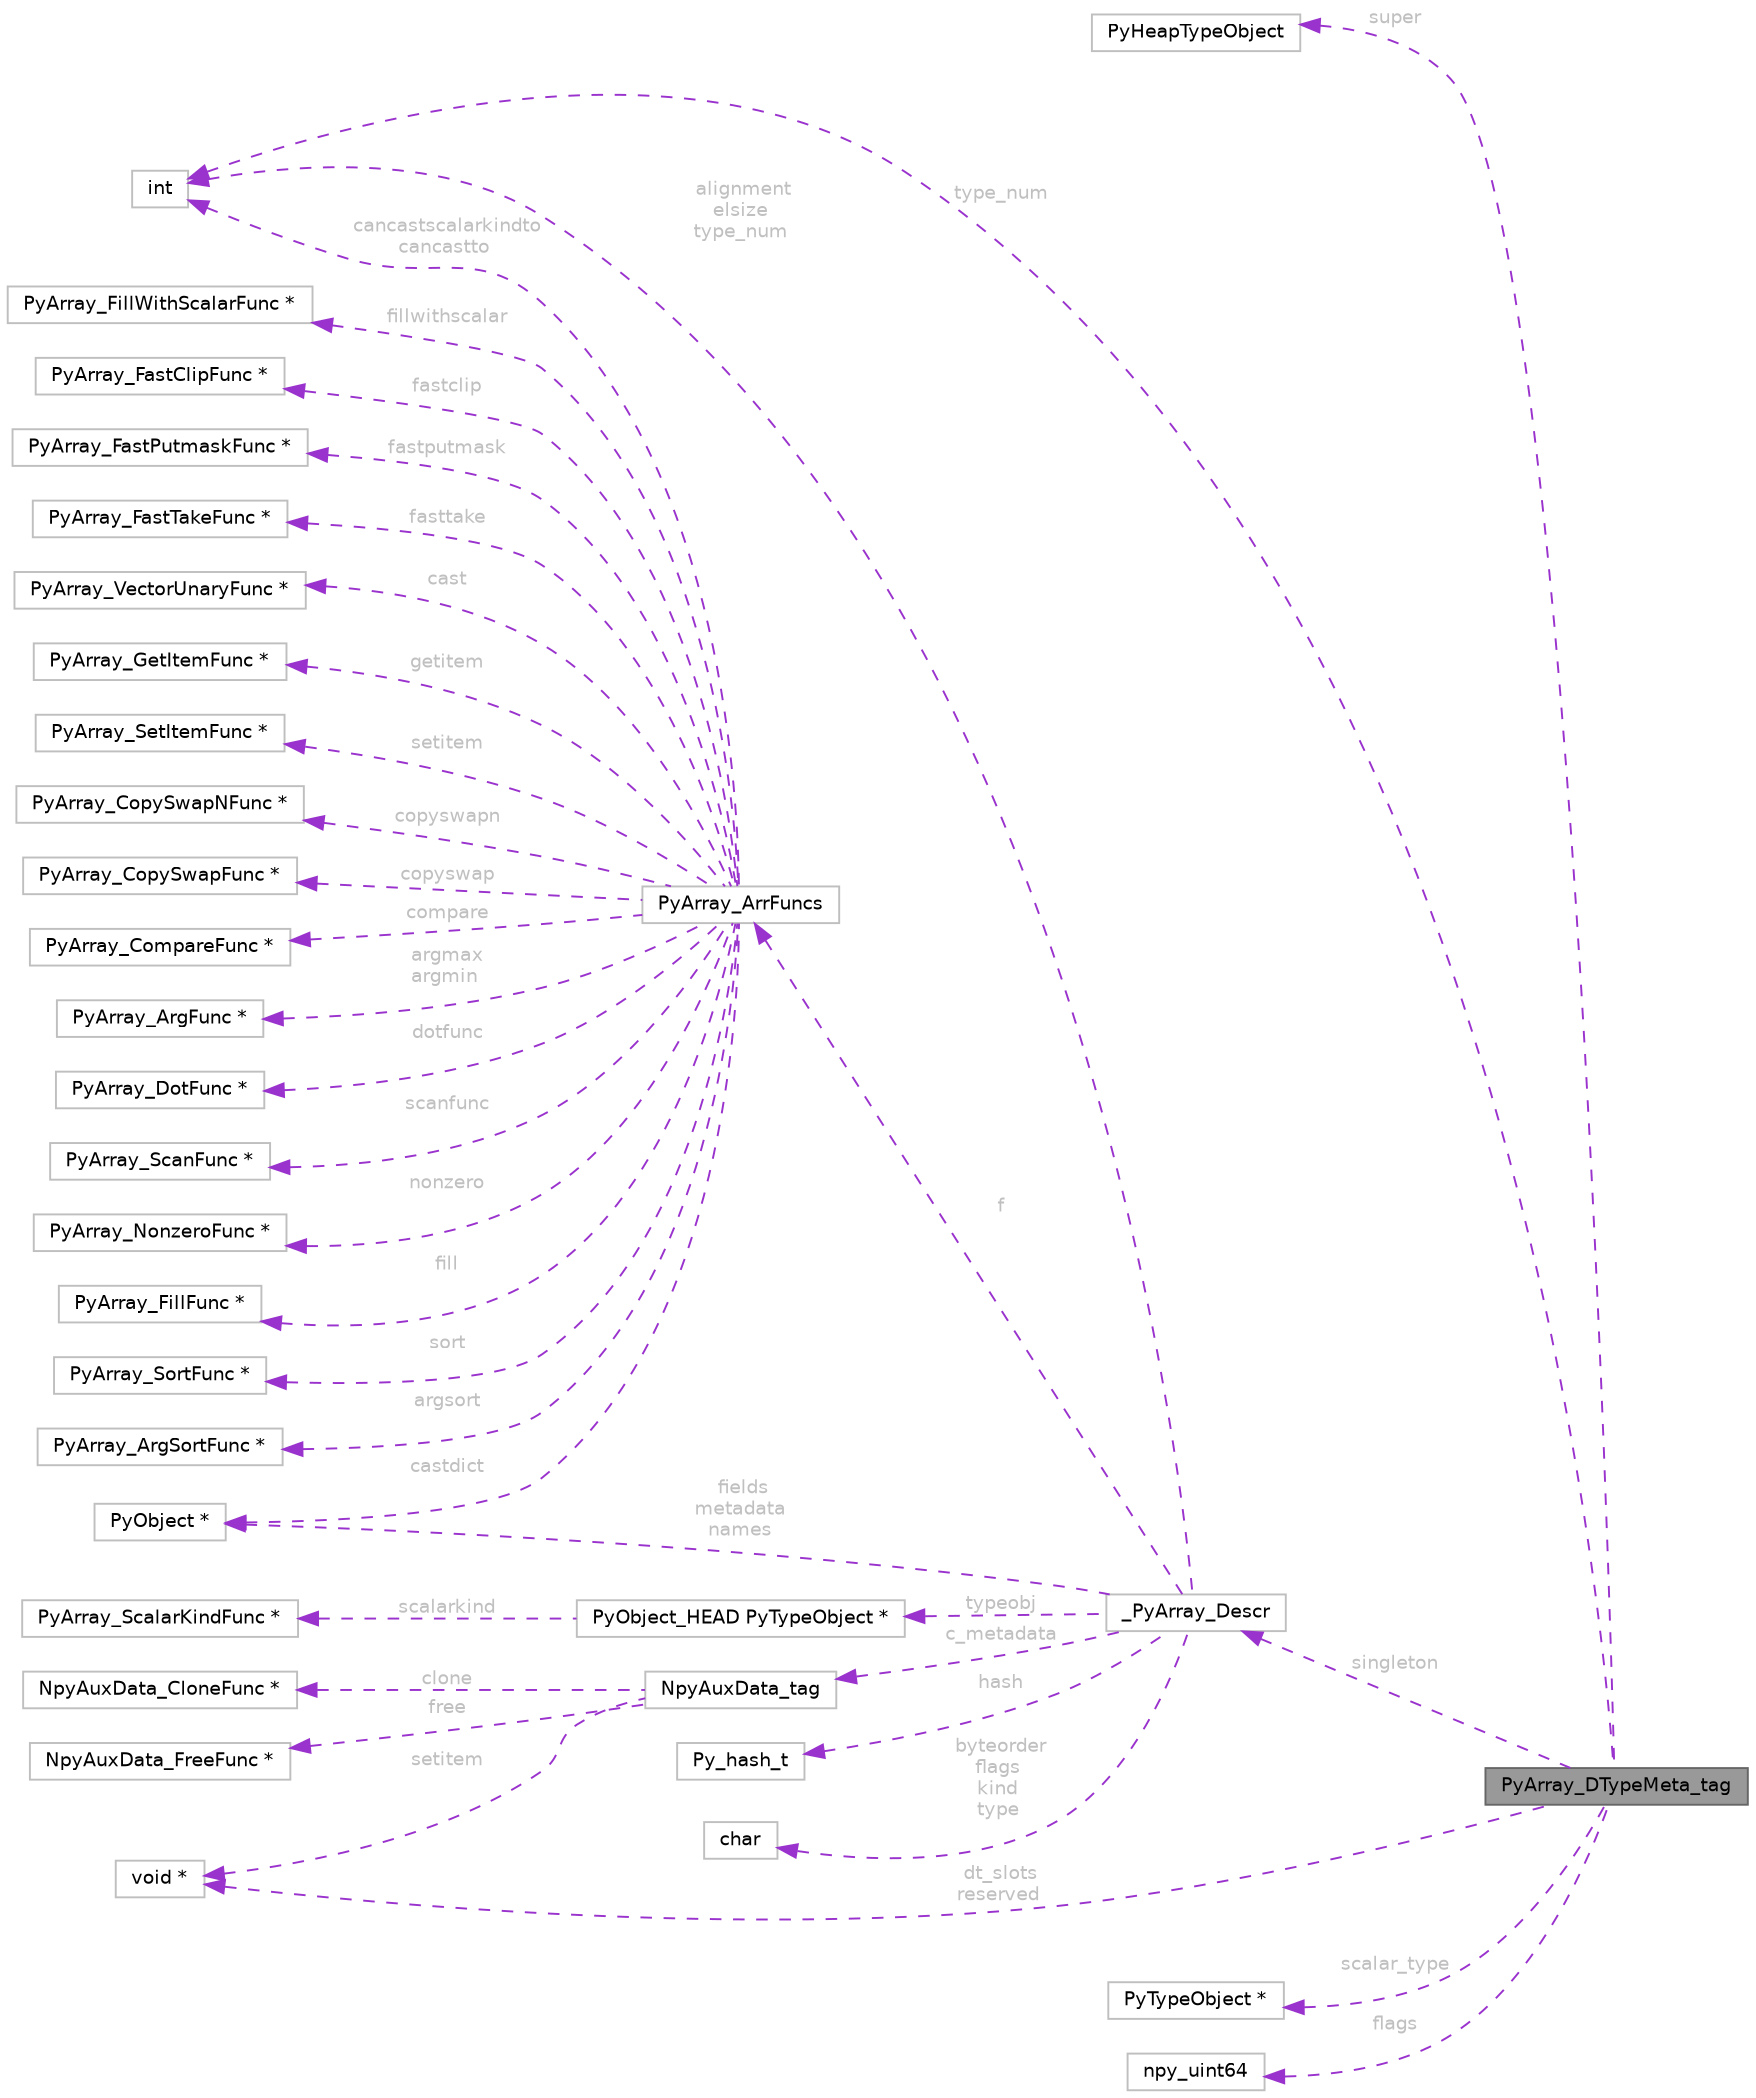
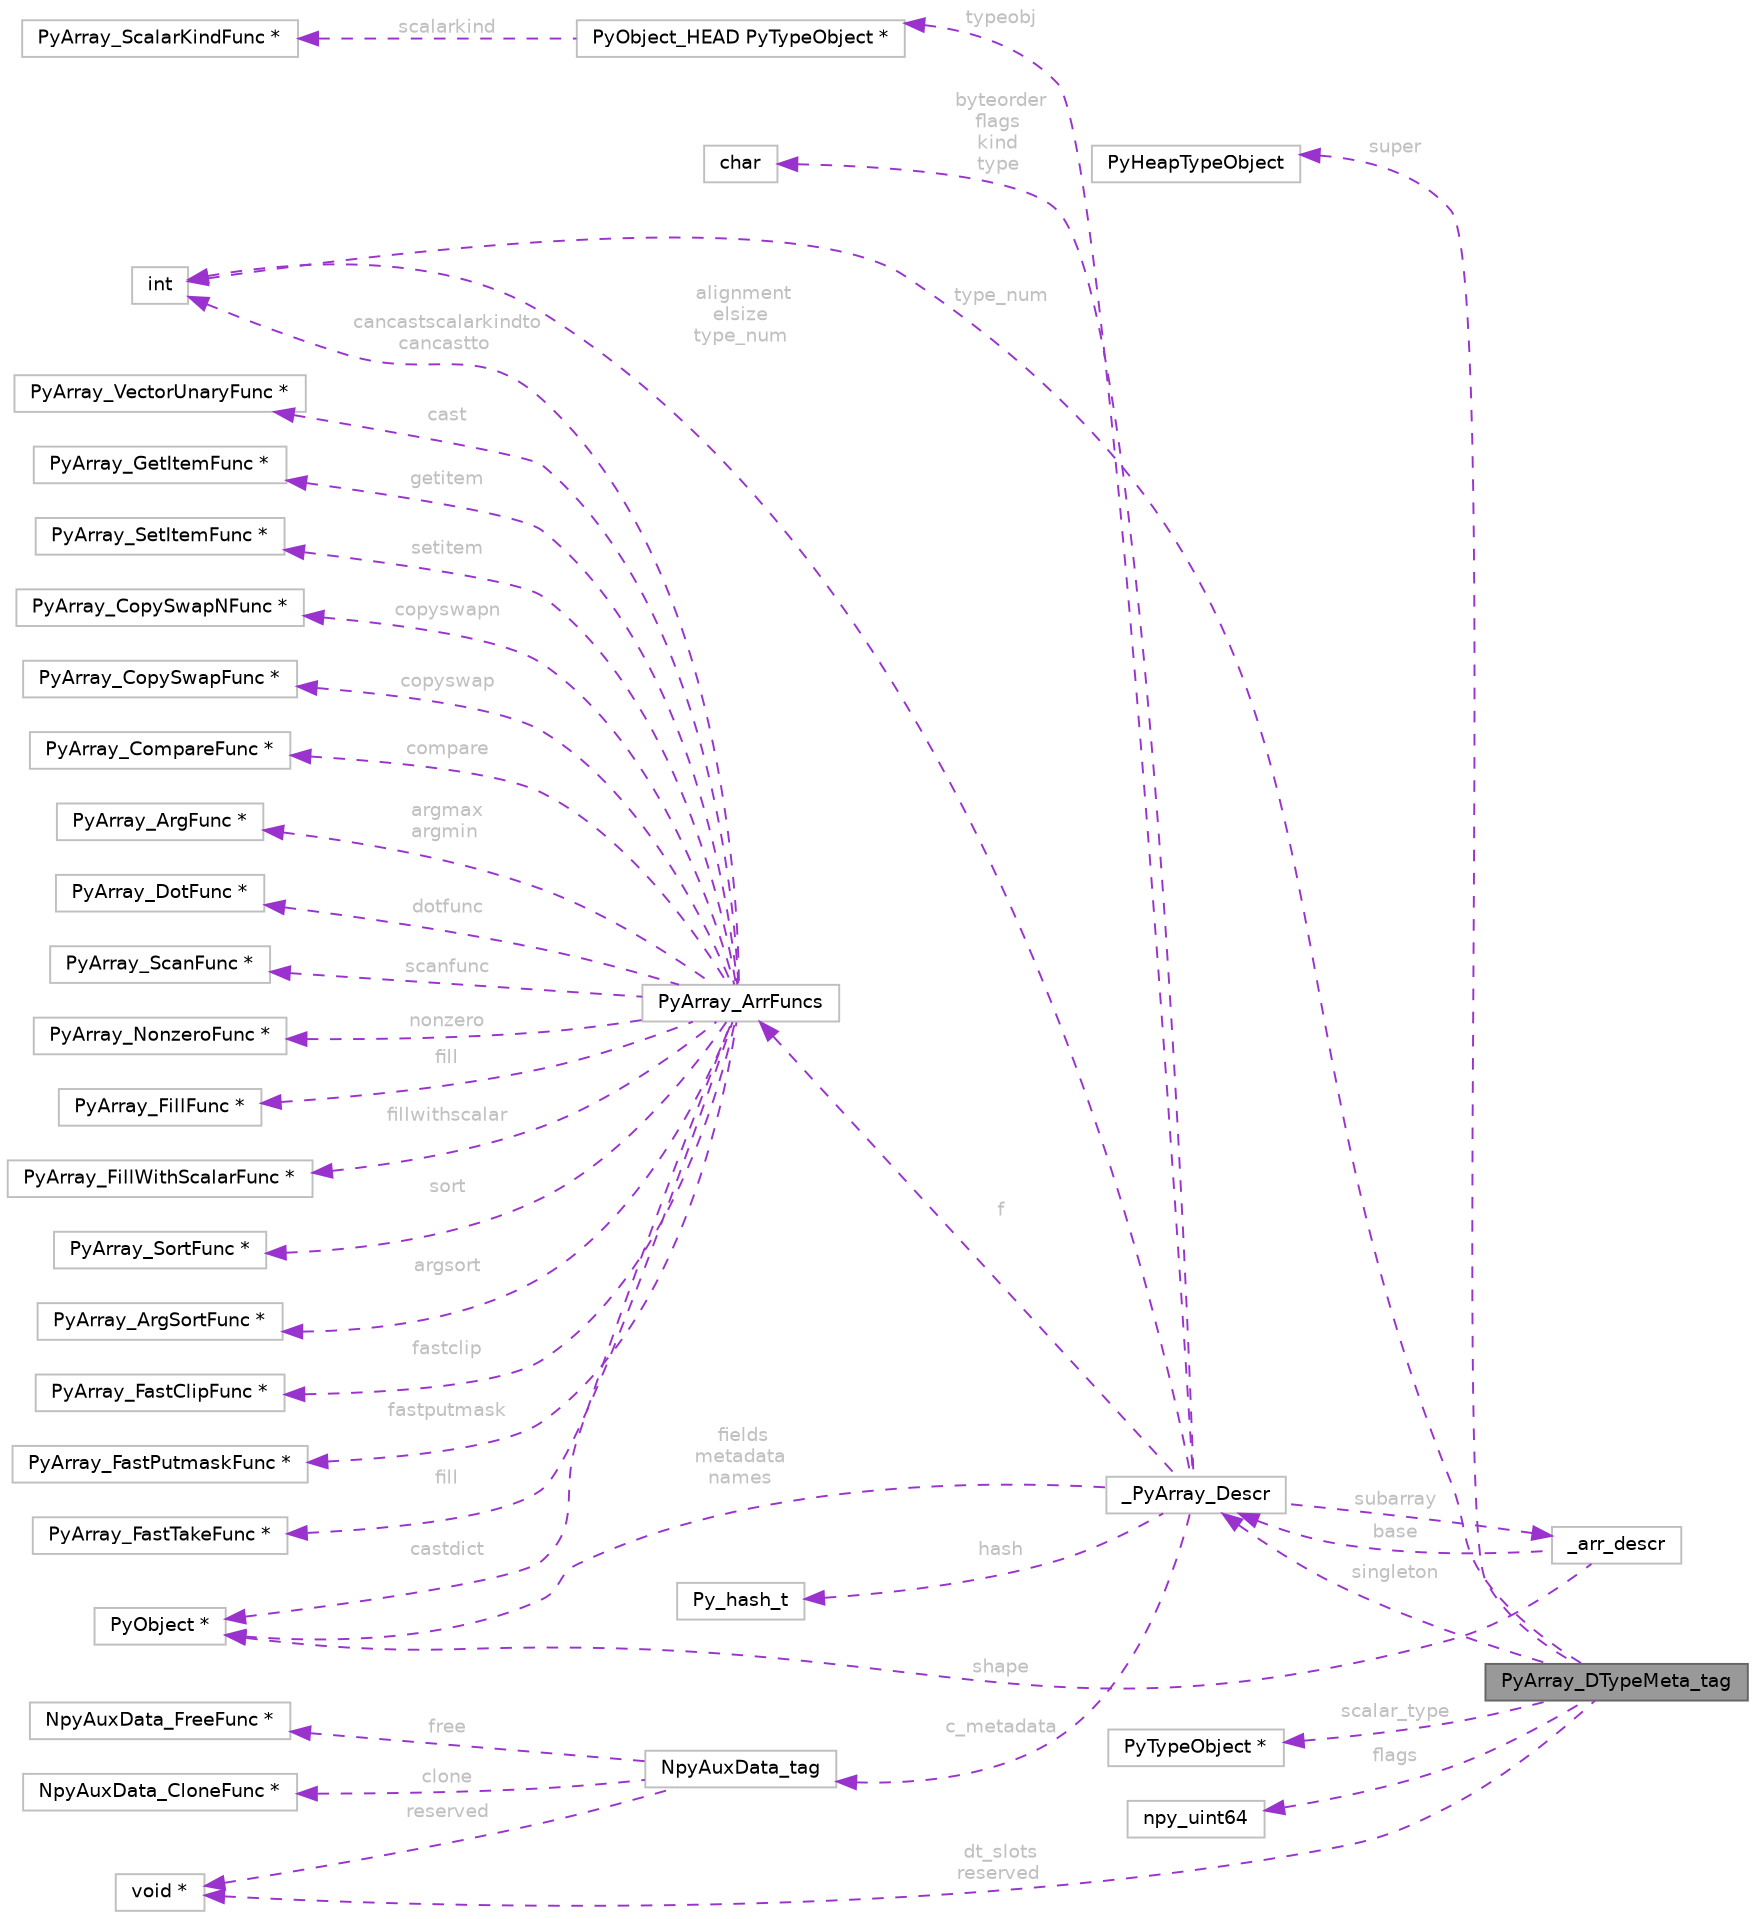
edge "PyArray_ArrFuncs" -> "PyArray_FastTakeFunc *": label " fasttake" -> " fill"
node "_arr_descr": added
edge "NpyAuxData_tag" -> "void *": label " setitem" -> " reserved"
